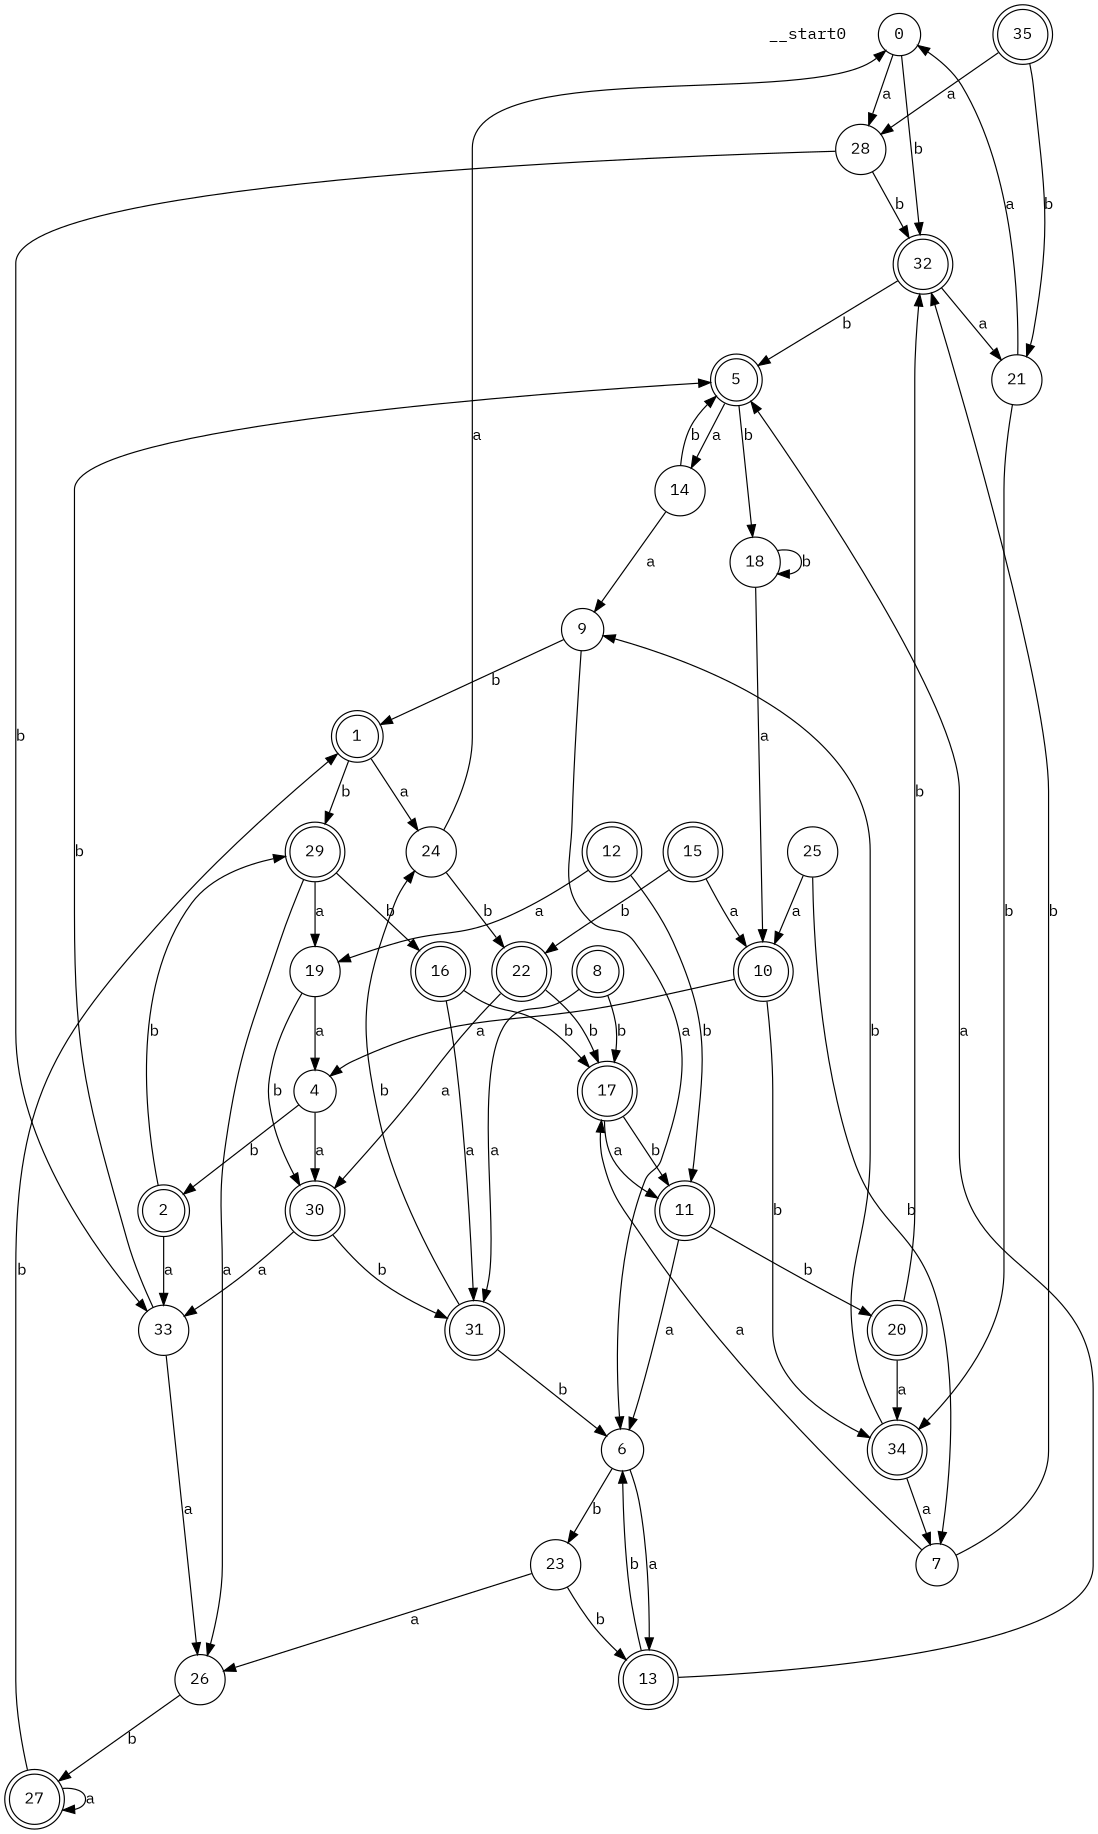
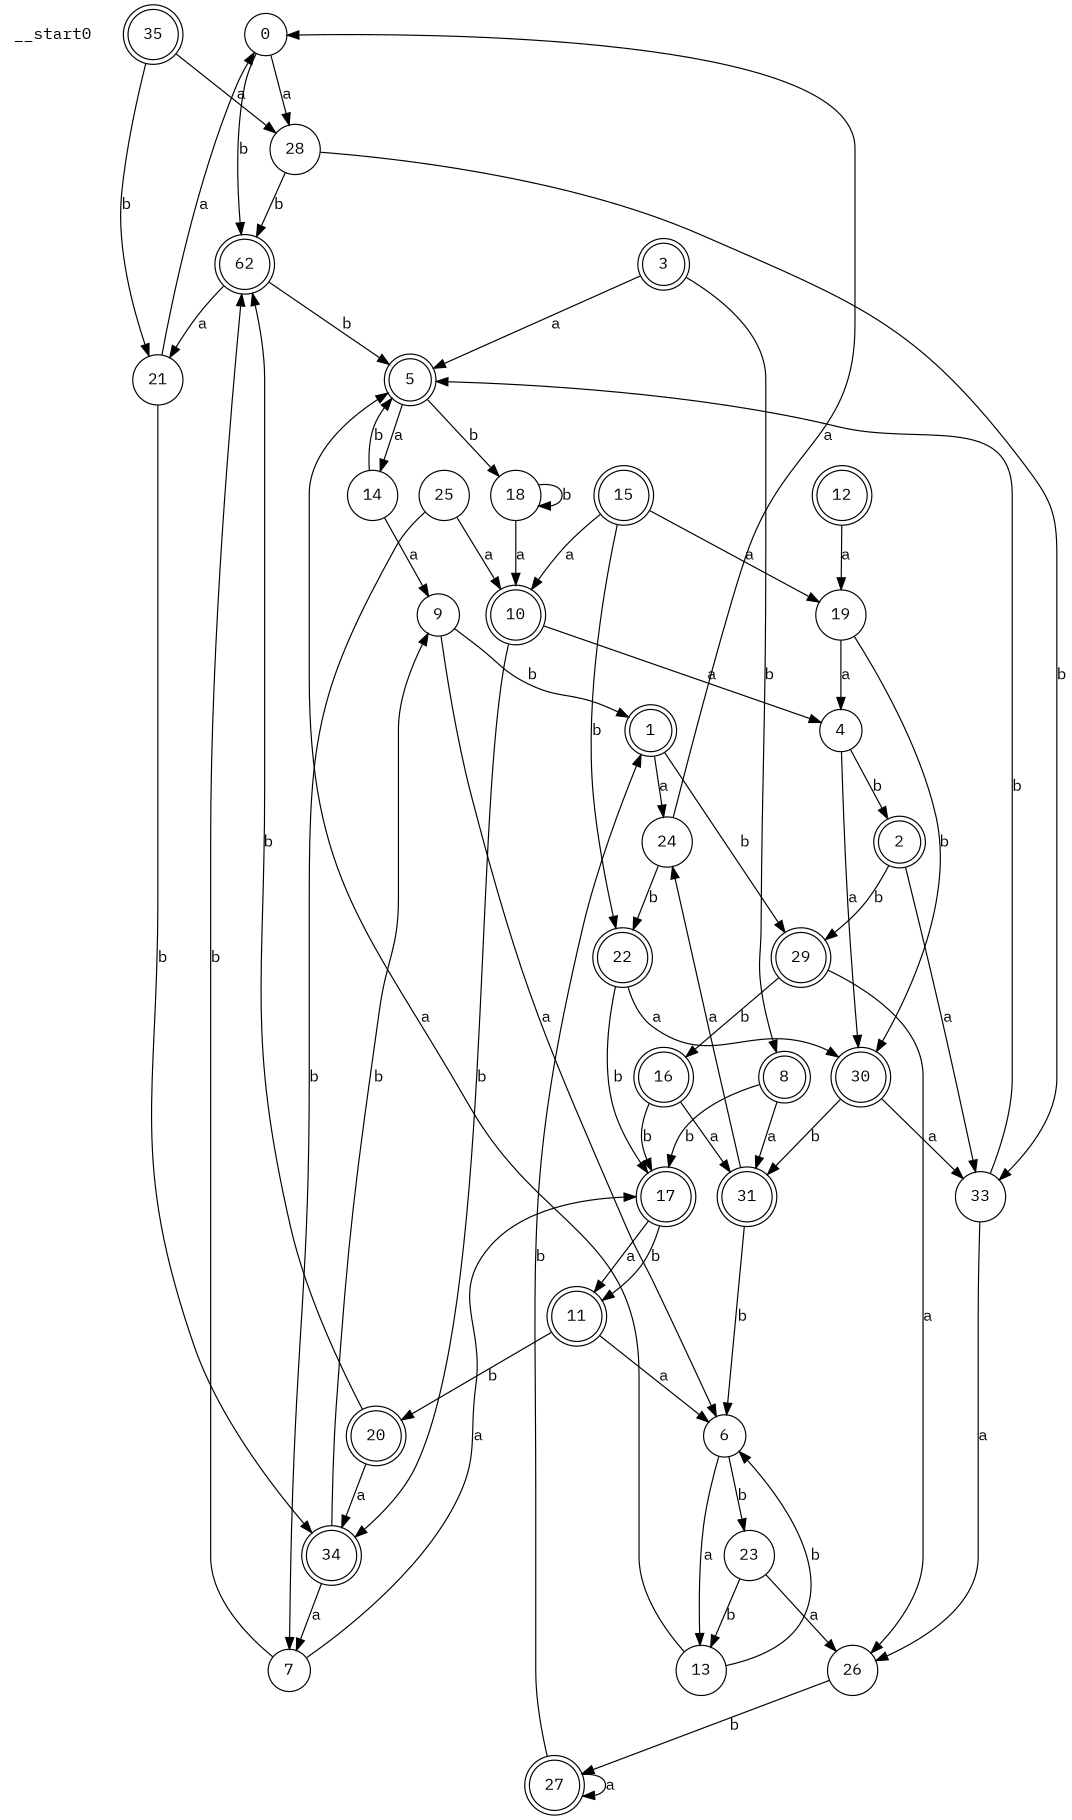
node "3": added
node "32": label "32" -> "62"
edge "29" -> "19": now "15" -> "19"
edge "12" -> "11": removed, label "b"
edge "31" -> "24": label "b" -> "a"
node "13": shape doublecircle -> circle
